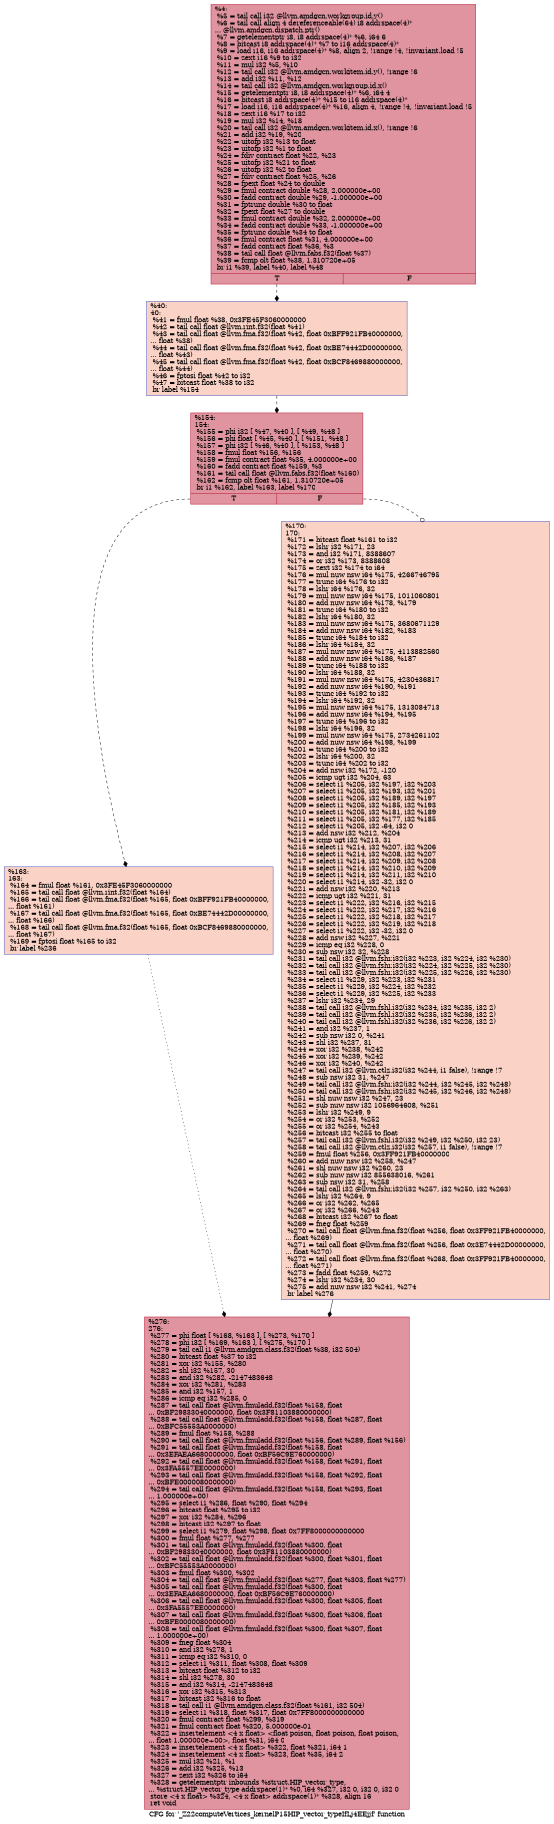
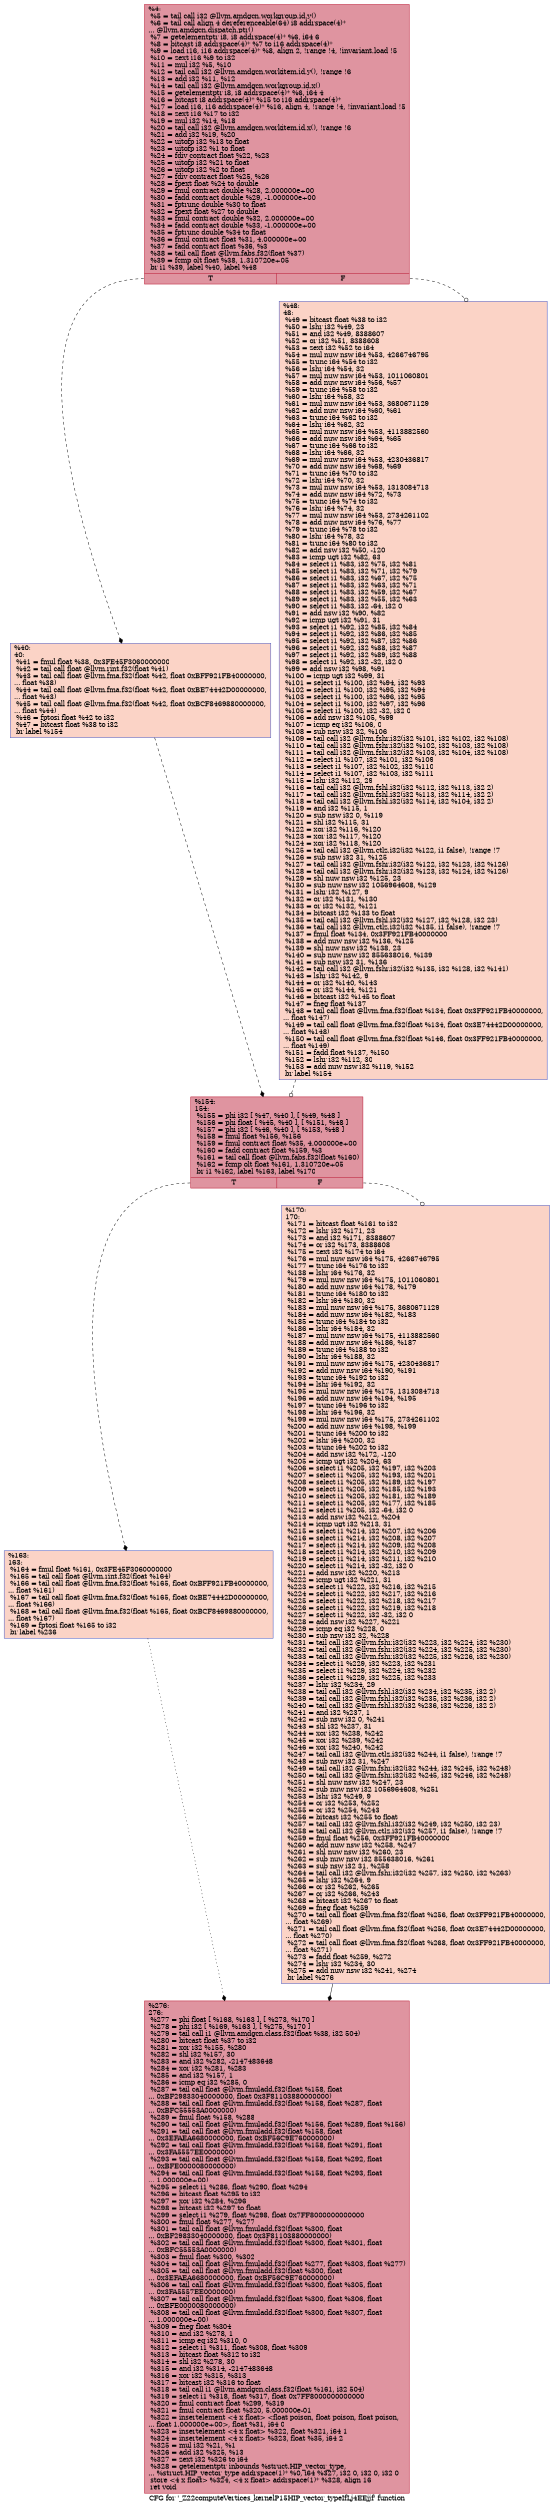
node "%170:": text "%178 = lshr i64 %176, 32" -> "%138 = lshr i64 %176, 32"
node "%48:": added
